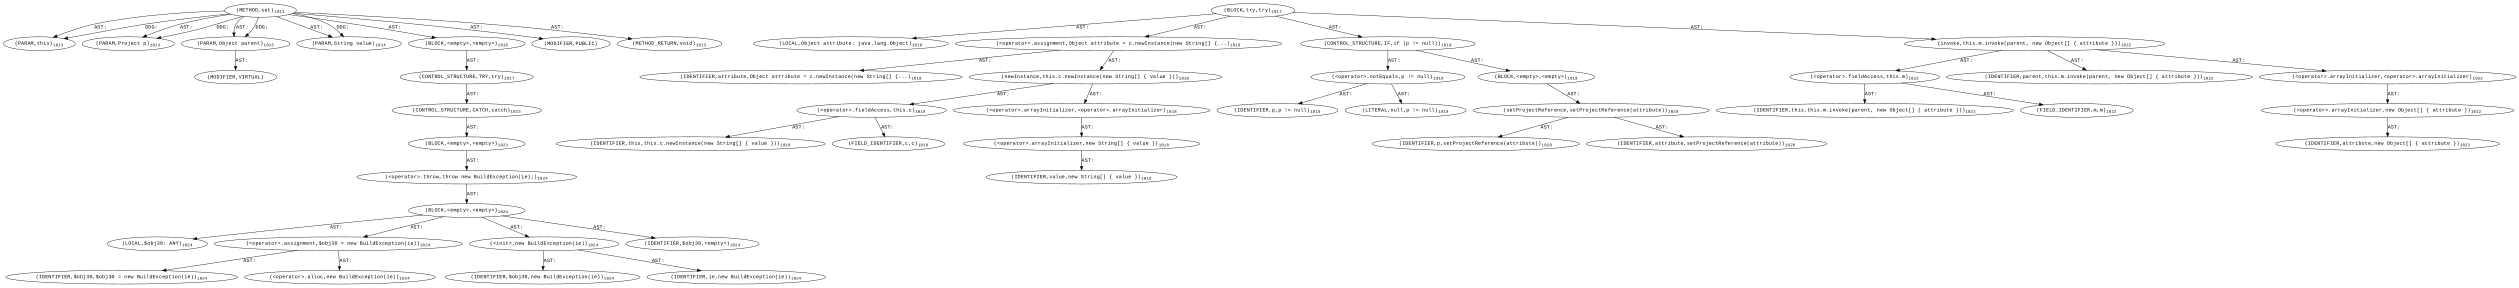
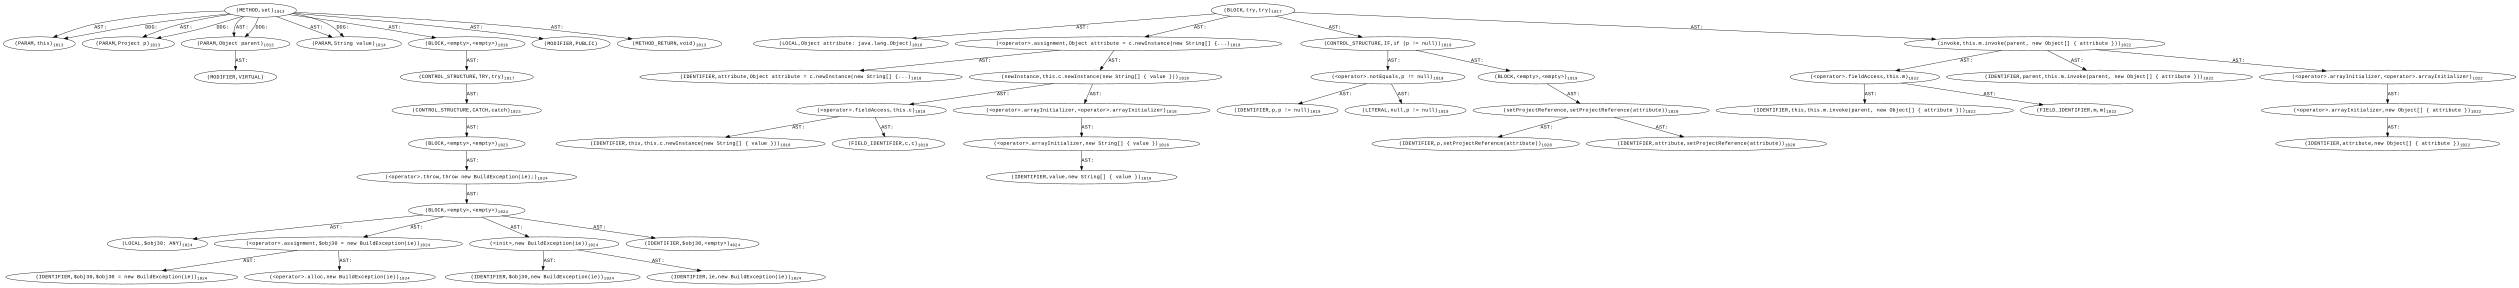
node "(IDENTIFIER,$obj30,<empty>)": text "1024" -> "4024"
